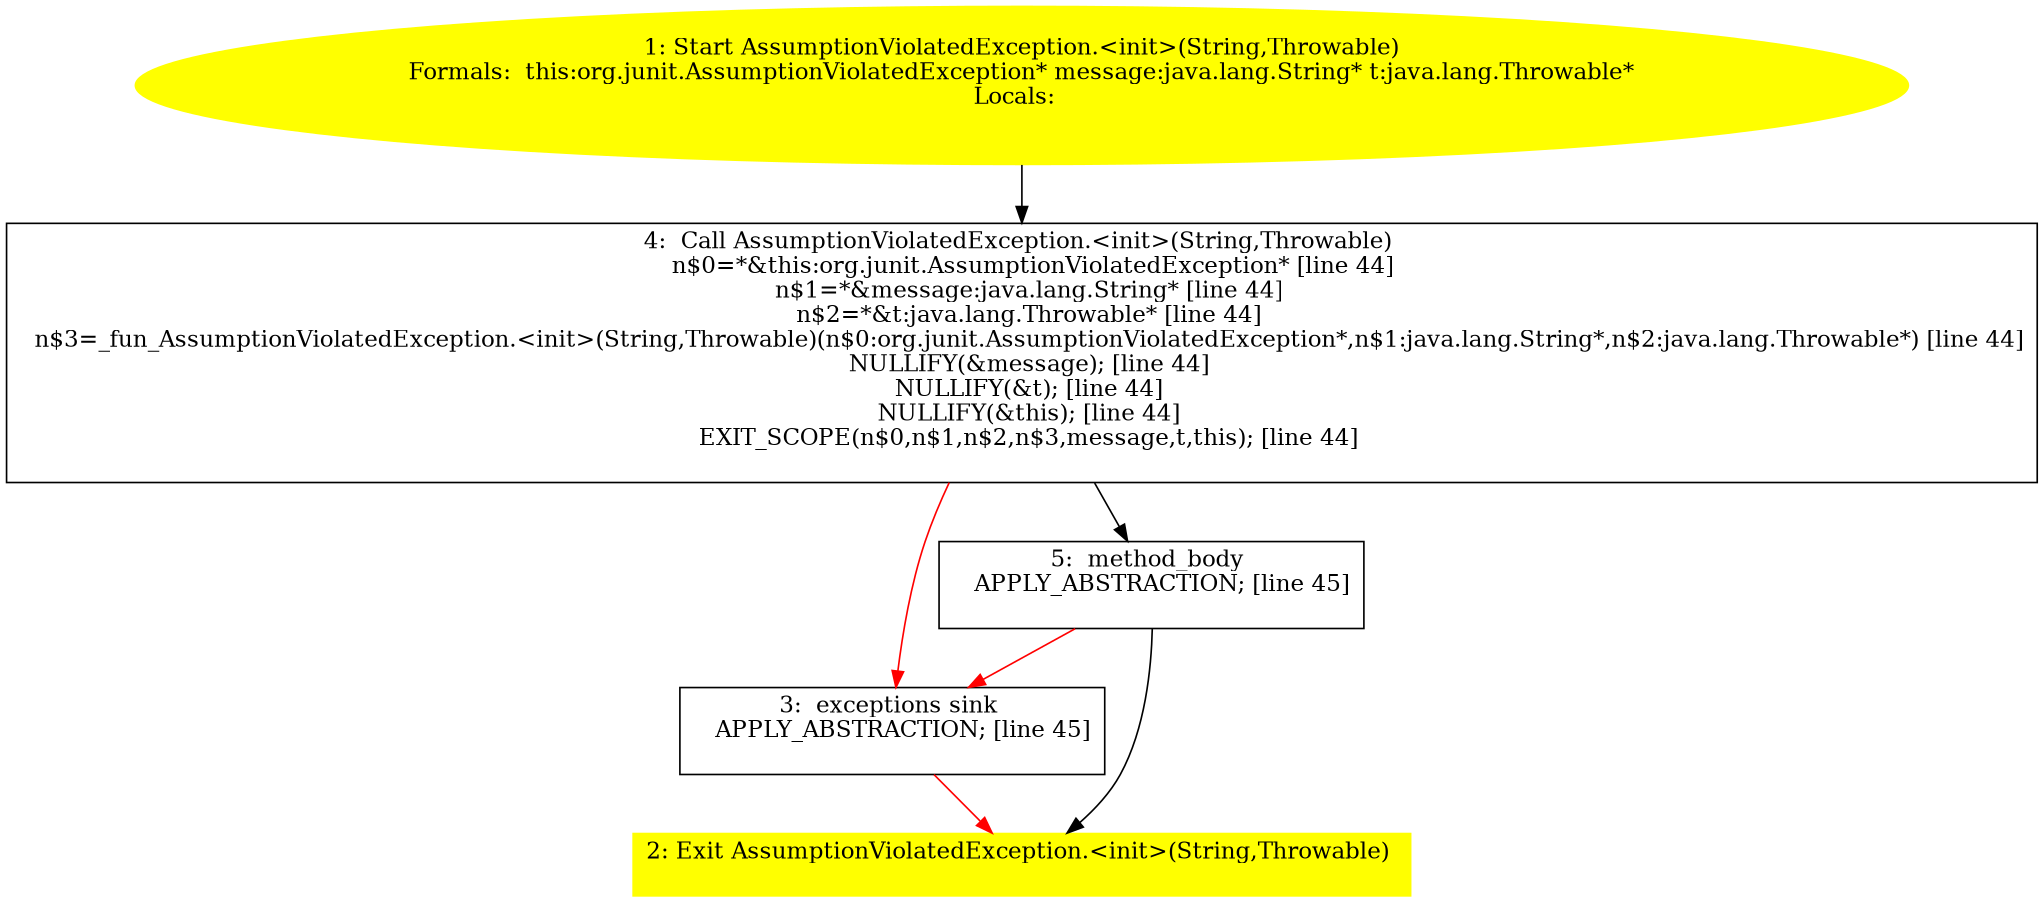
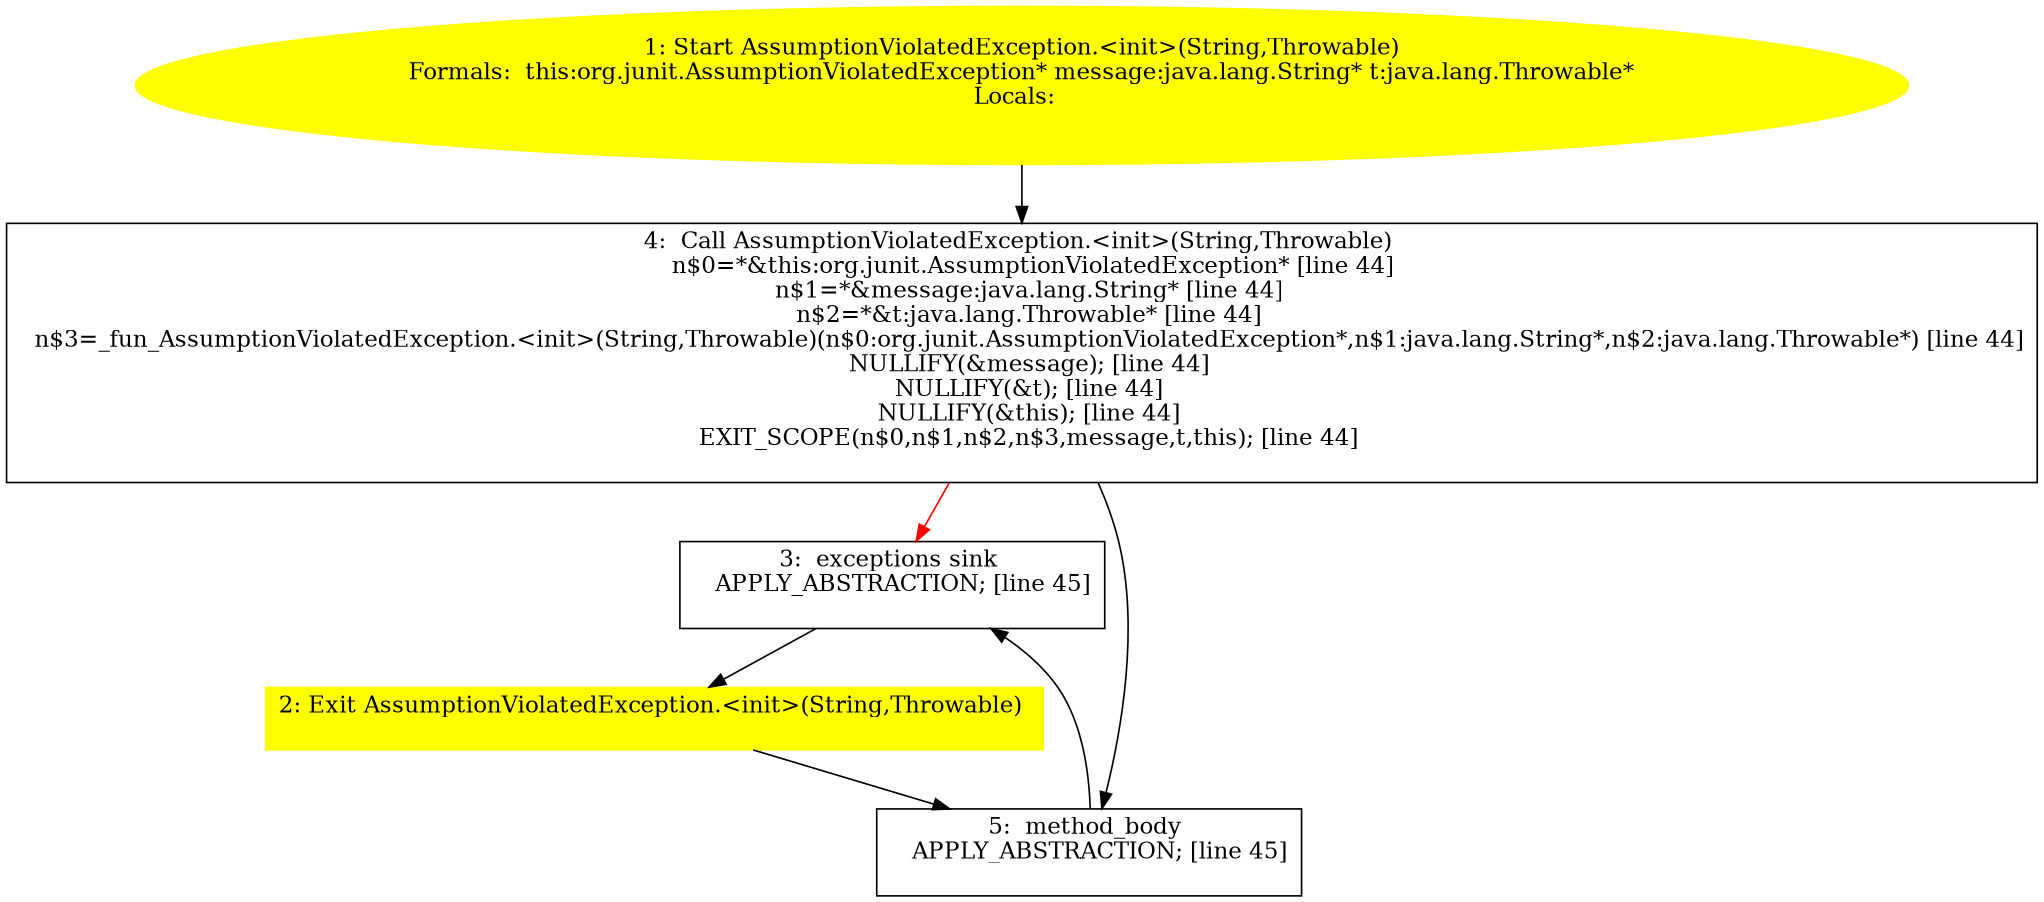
edge "5:  method_body APPLY_ABSTRACTION; [line 45]" -> "3:  exceptions sink APPLY_ABSTRACTION; [line 45]": color red -> black
edge "5:  method_body APPLY_ABSTRACTION; [line 45]" -> "2: Exit AssumptionViolatedException.<init>(String,Throwable)": reversed
edge "3:  exceptions sink APPLY_ABSTRACTION; [line 45]" -> "2: Exit AssumptionViolatedException.<init>(String,Throwable)": color red -> black
